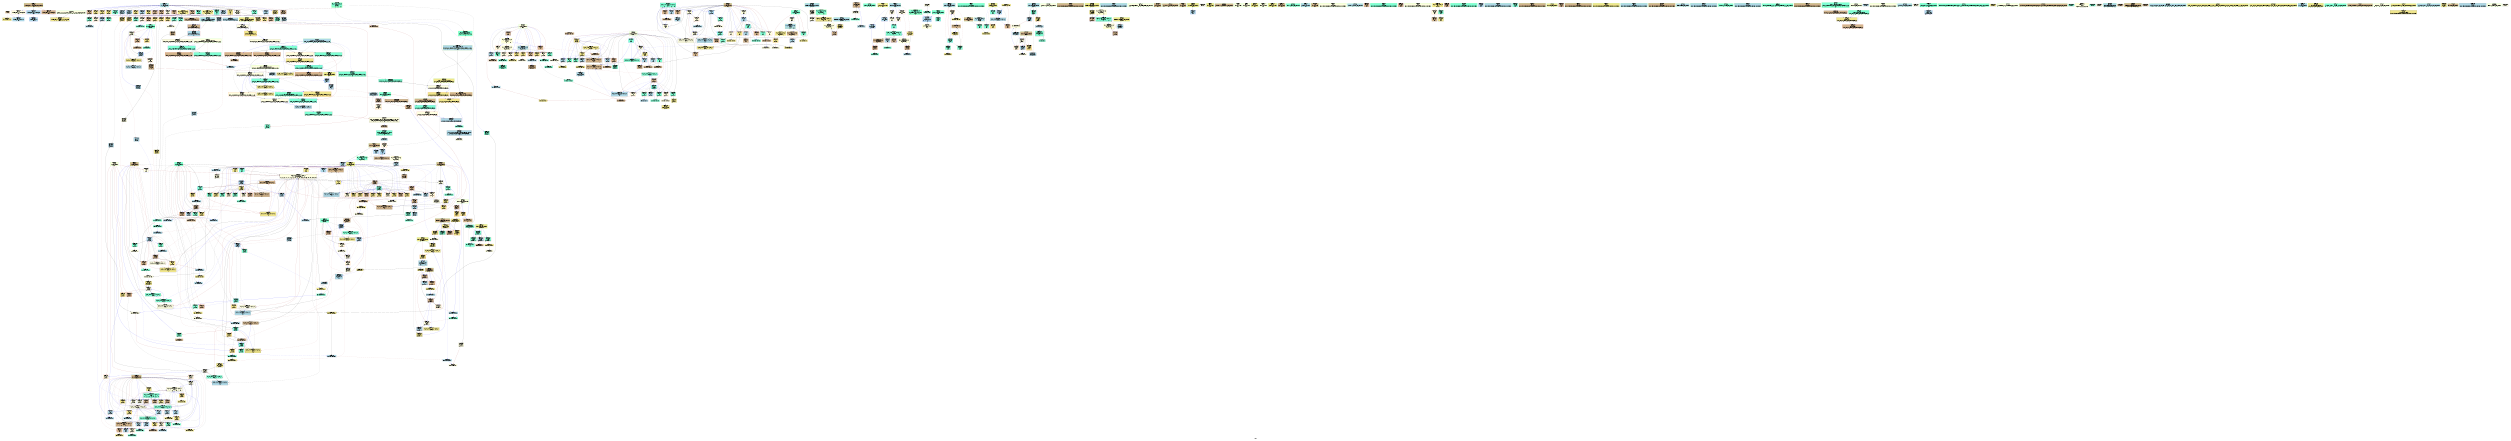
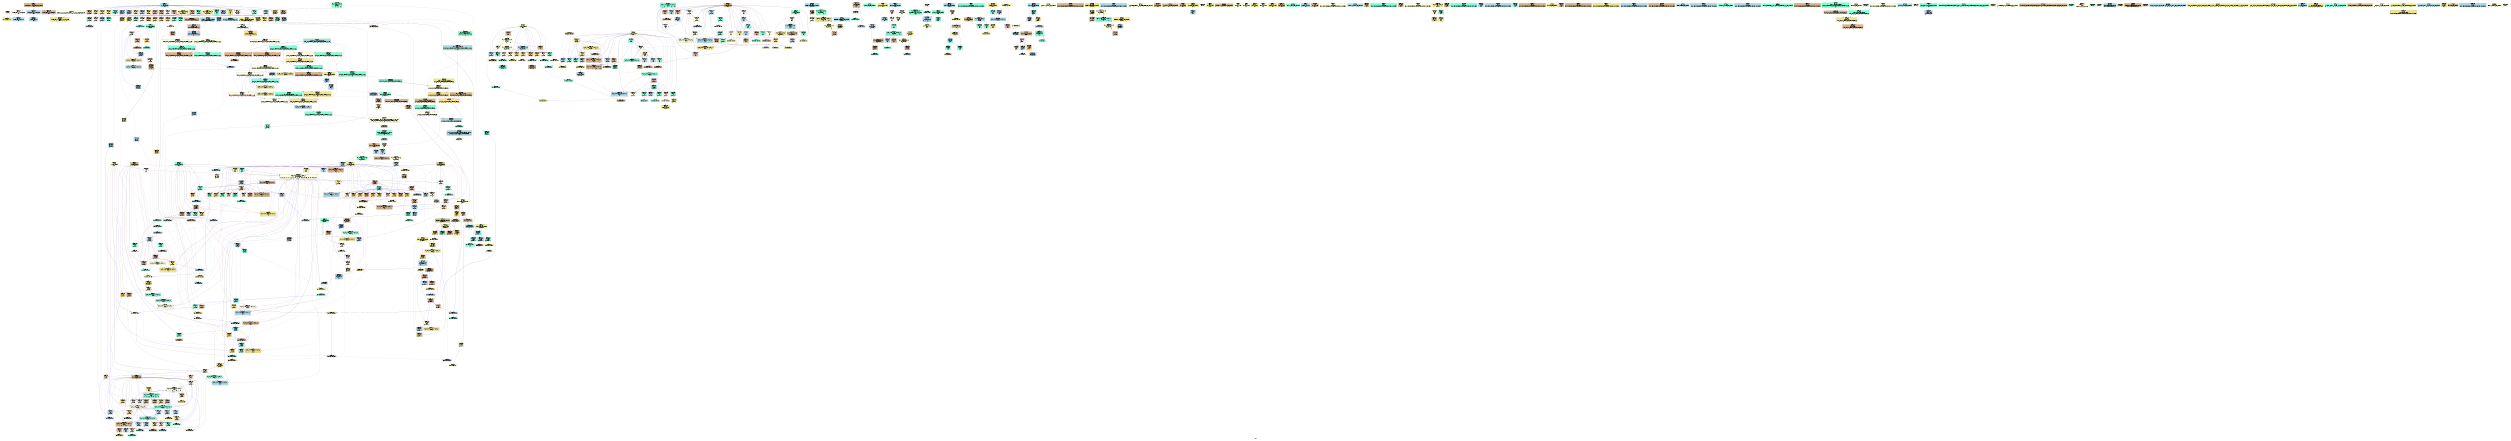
node "NodeID: 466": fillcolor aquamarine -> khaki
